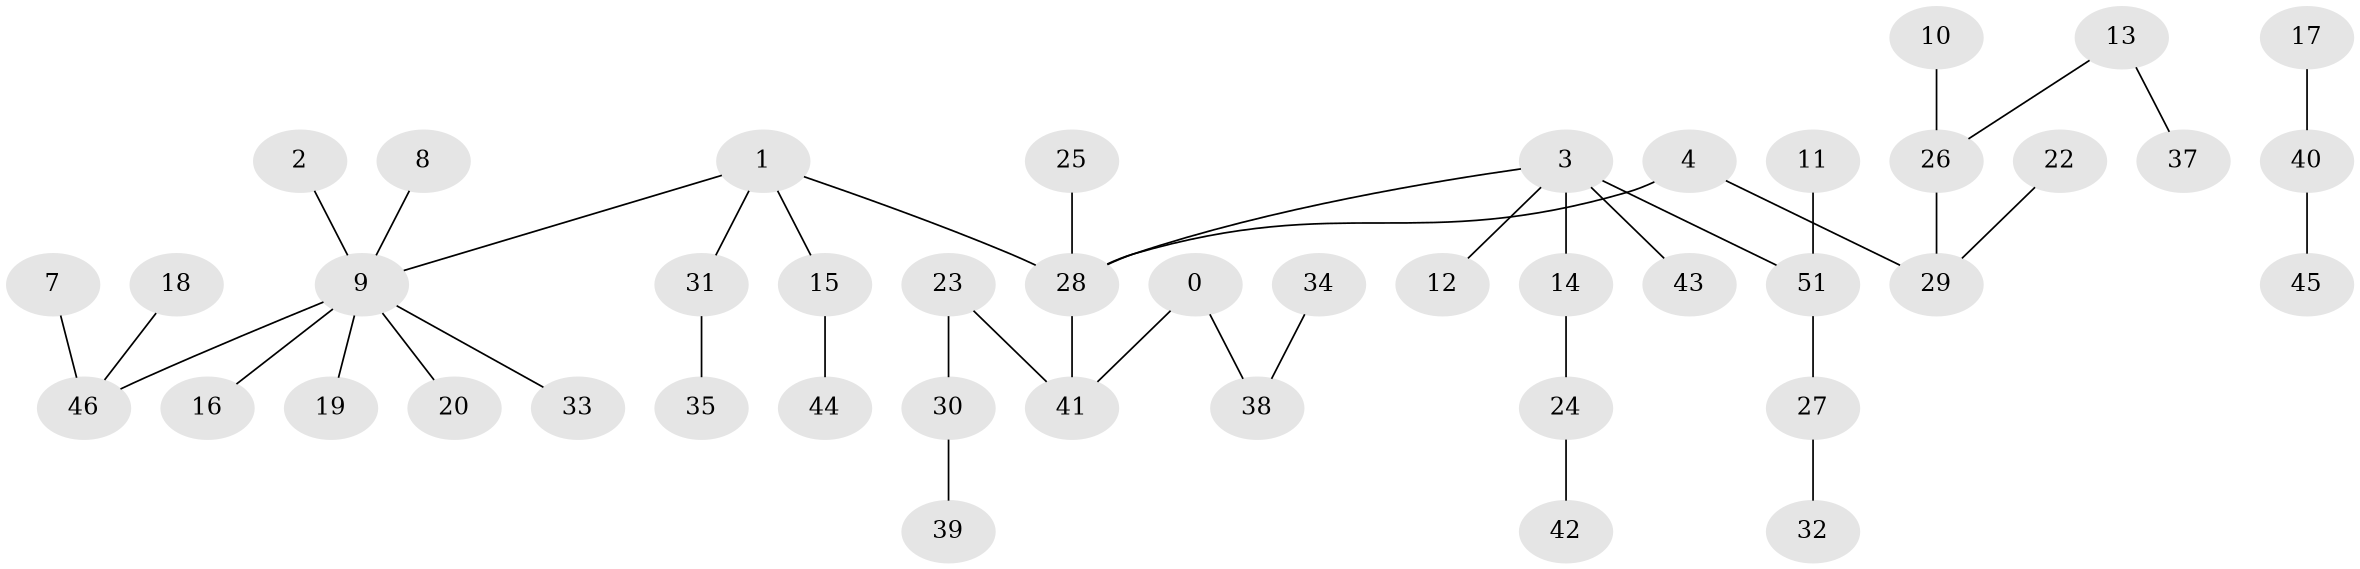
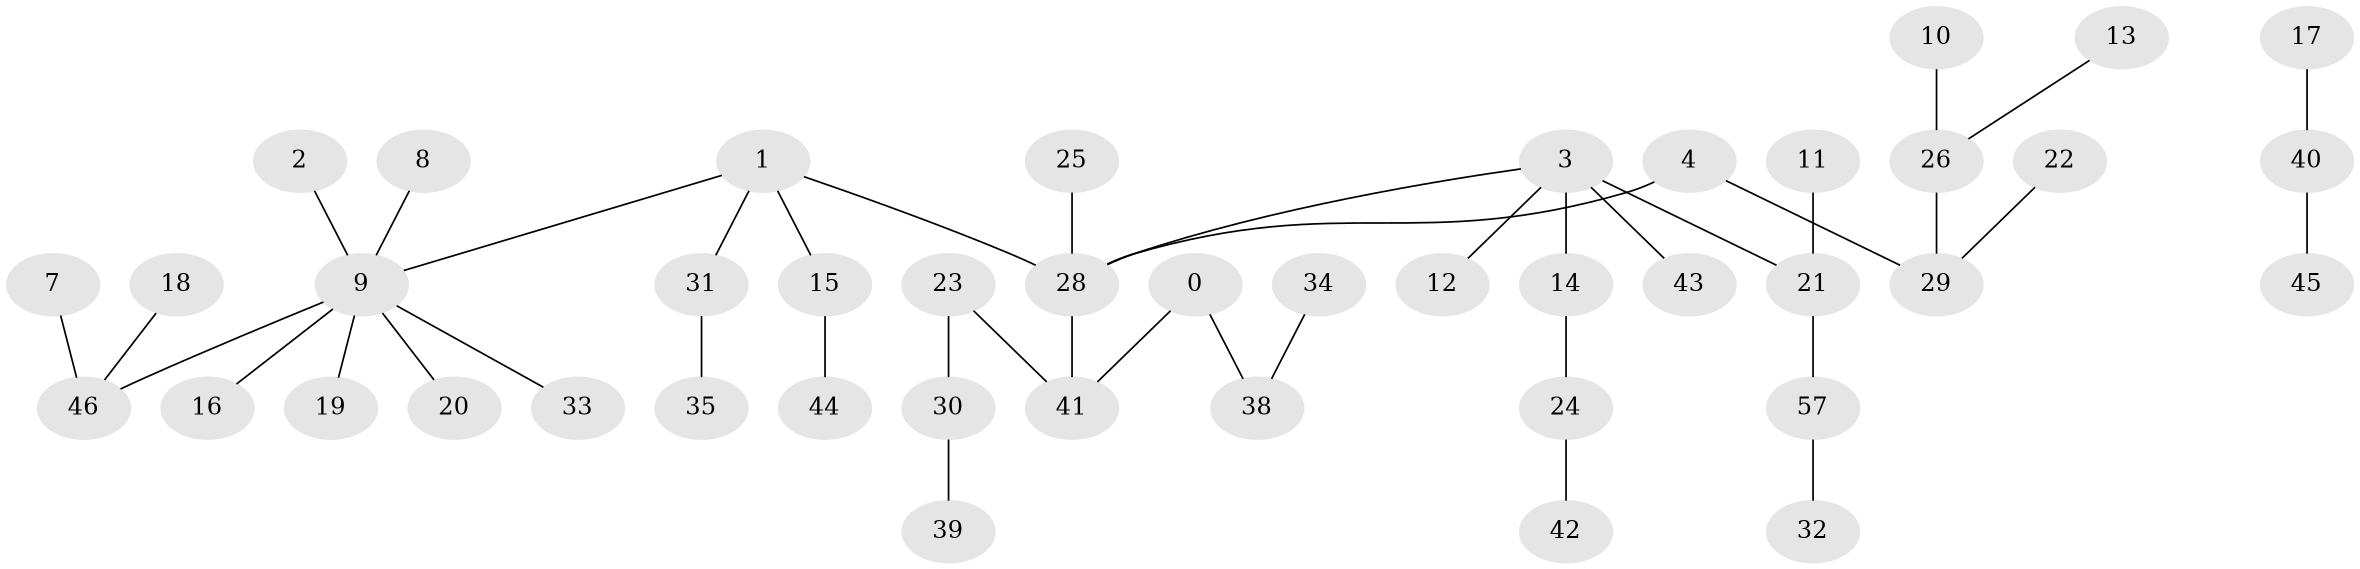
node "37": removed
node "51": label "51" -> "21"
node "27": label "27" -> "57"
